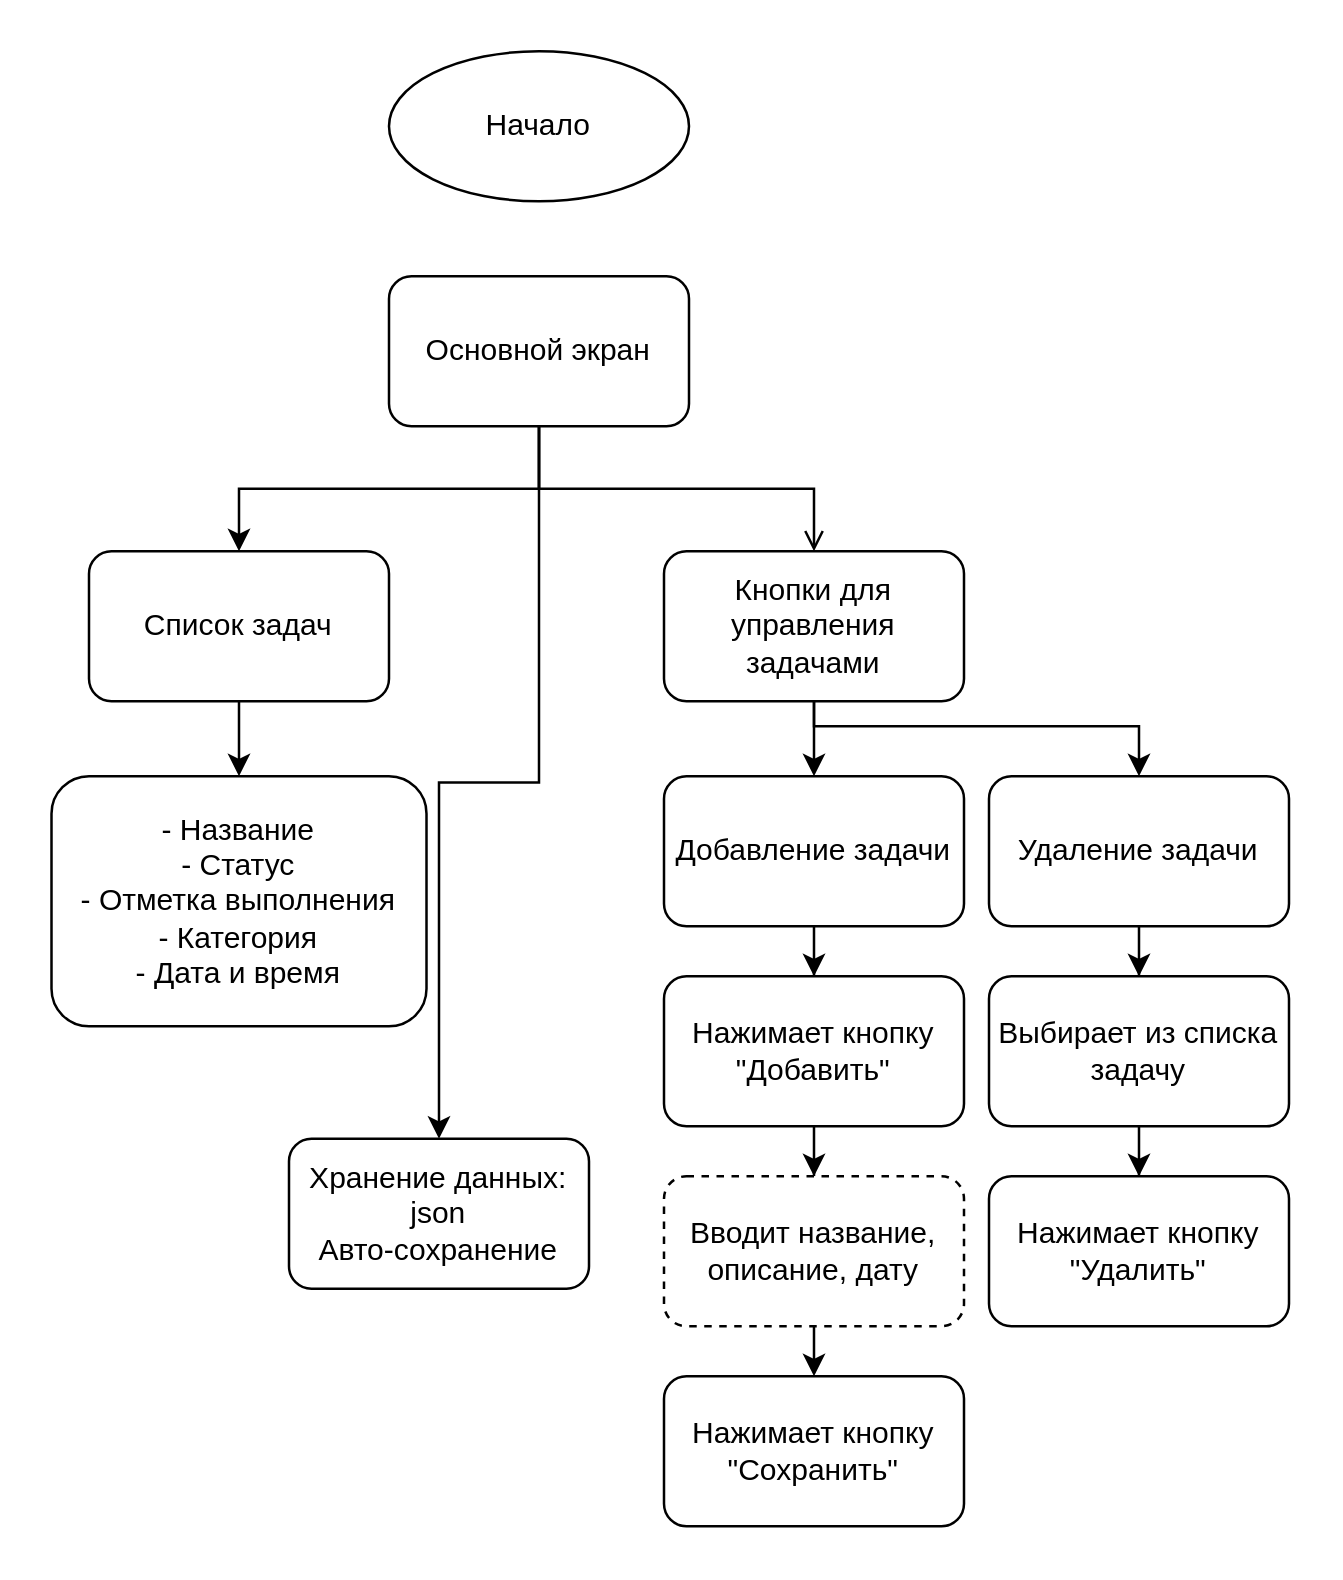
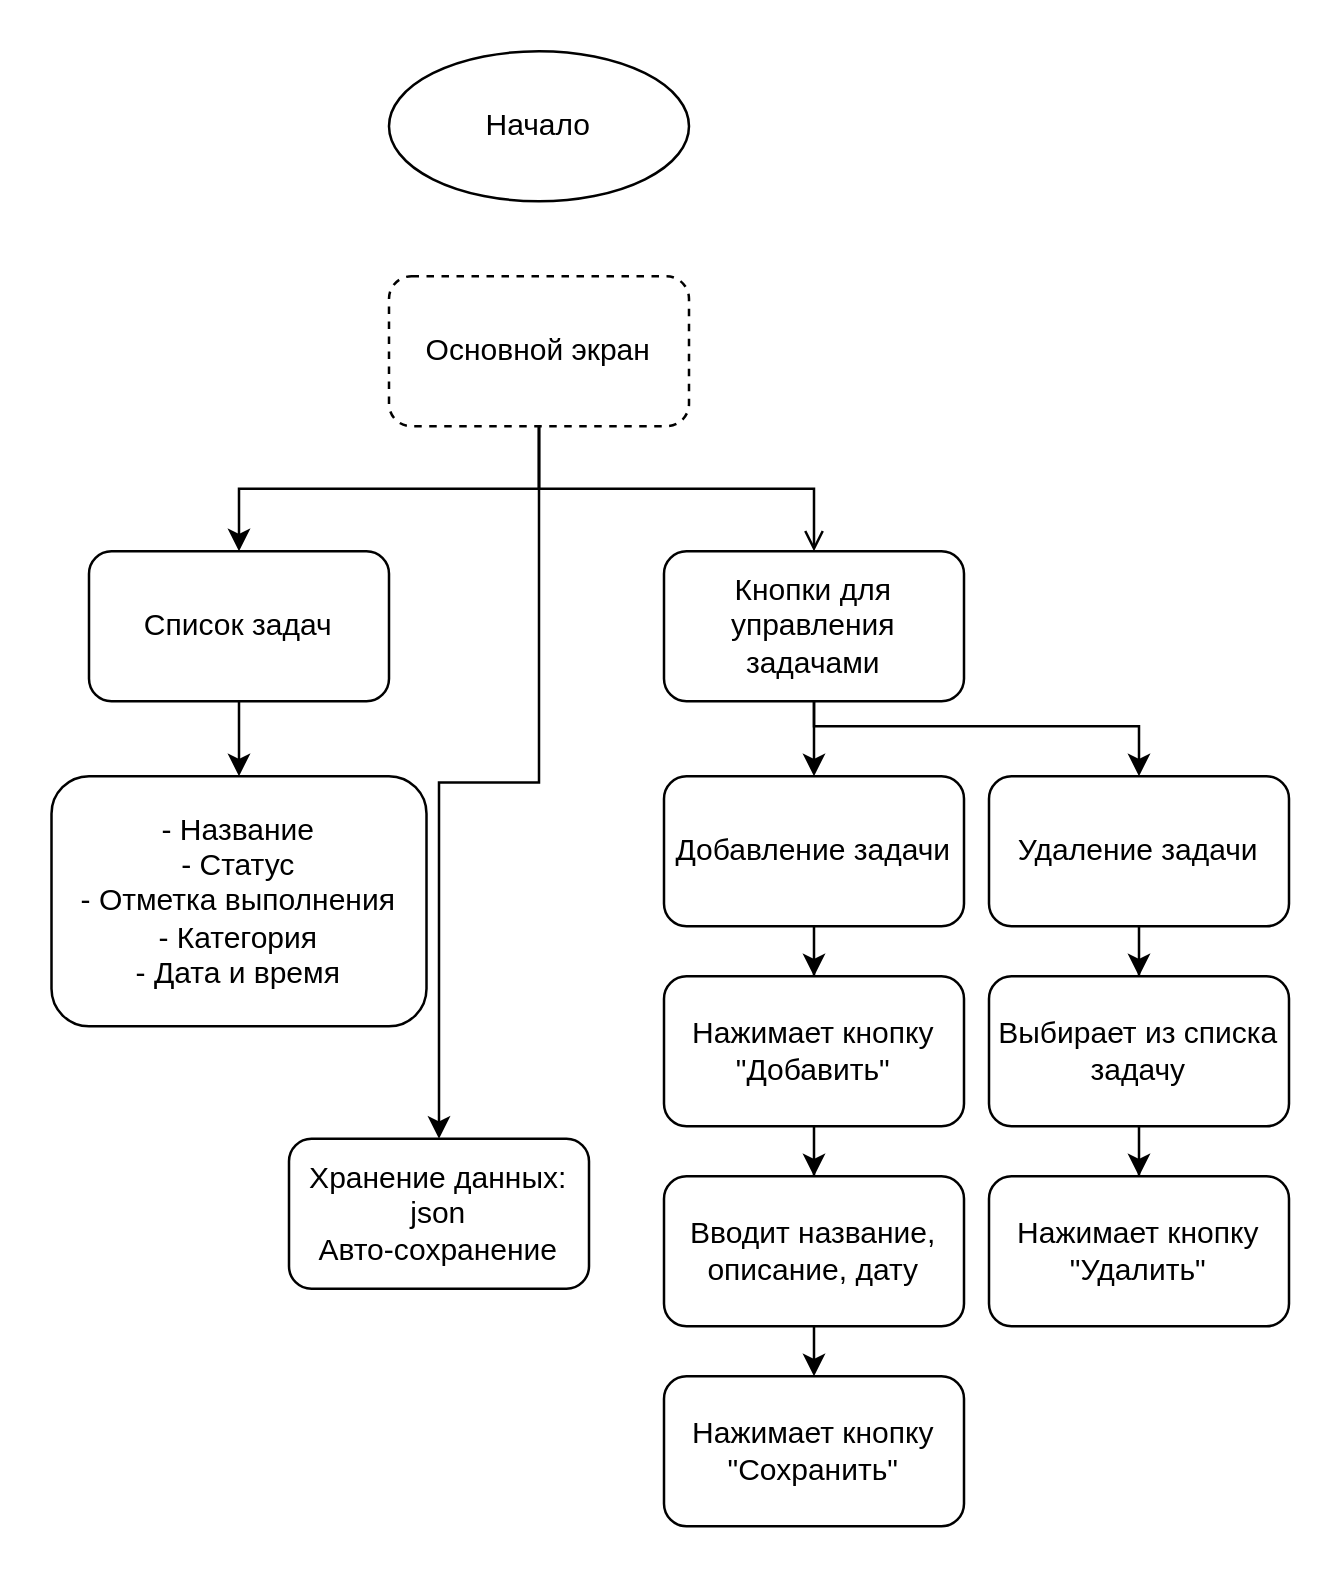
node "Основной экран": style solid -> dashed
node "Вводит название, описание, дату": style dashed -> solid
